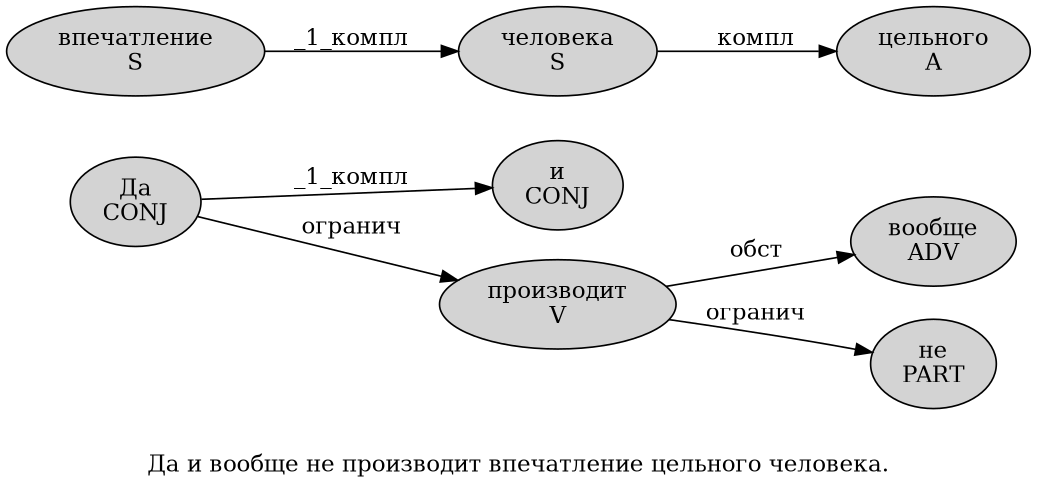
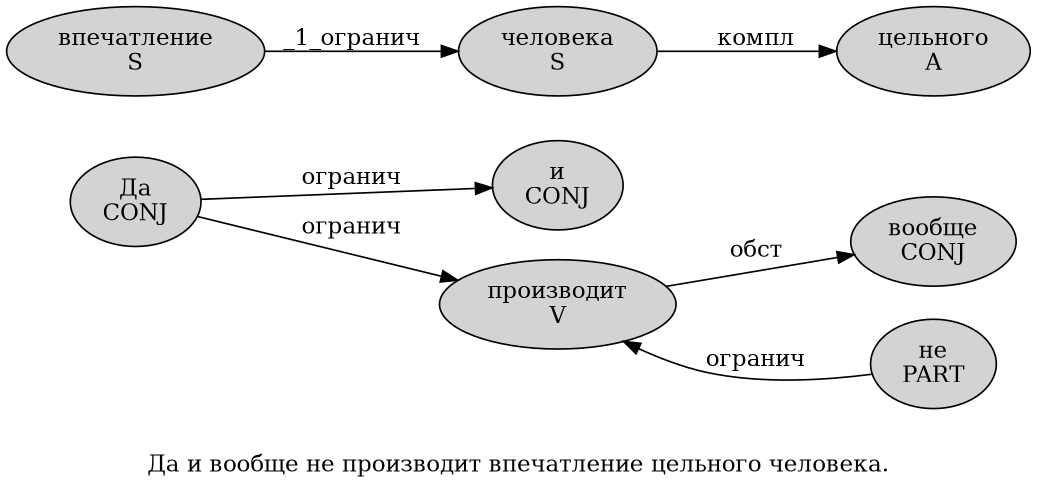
edge "впечатление S" -> "человека S": label "_1_компл" -> "_1_огранич"
edge "Да CONJ" -> "и CONJ": label "_1_компл" -> "огранич"
node "вообще ADV": label "вообще ADV" -> "вообще CONJ"
edge "производит V" -> "не PART": reversed
